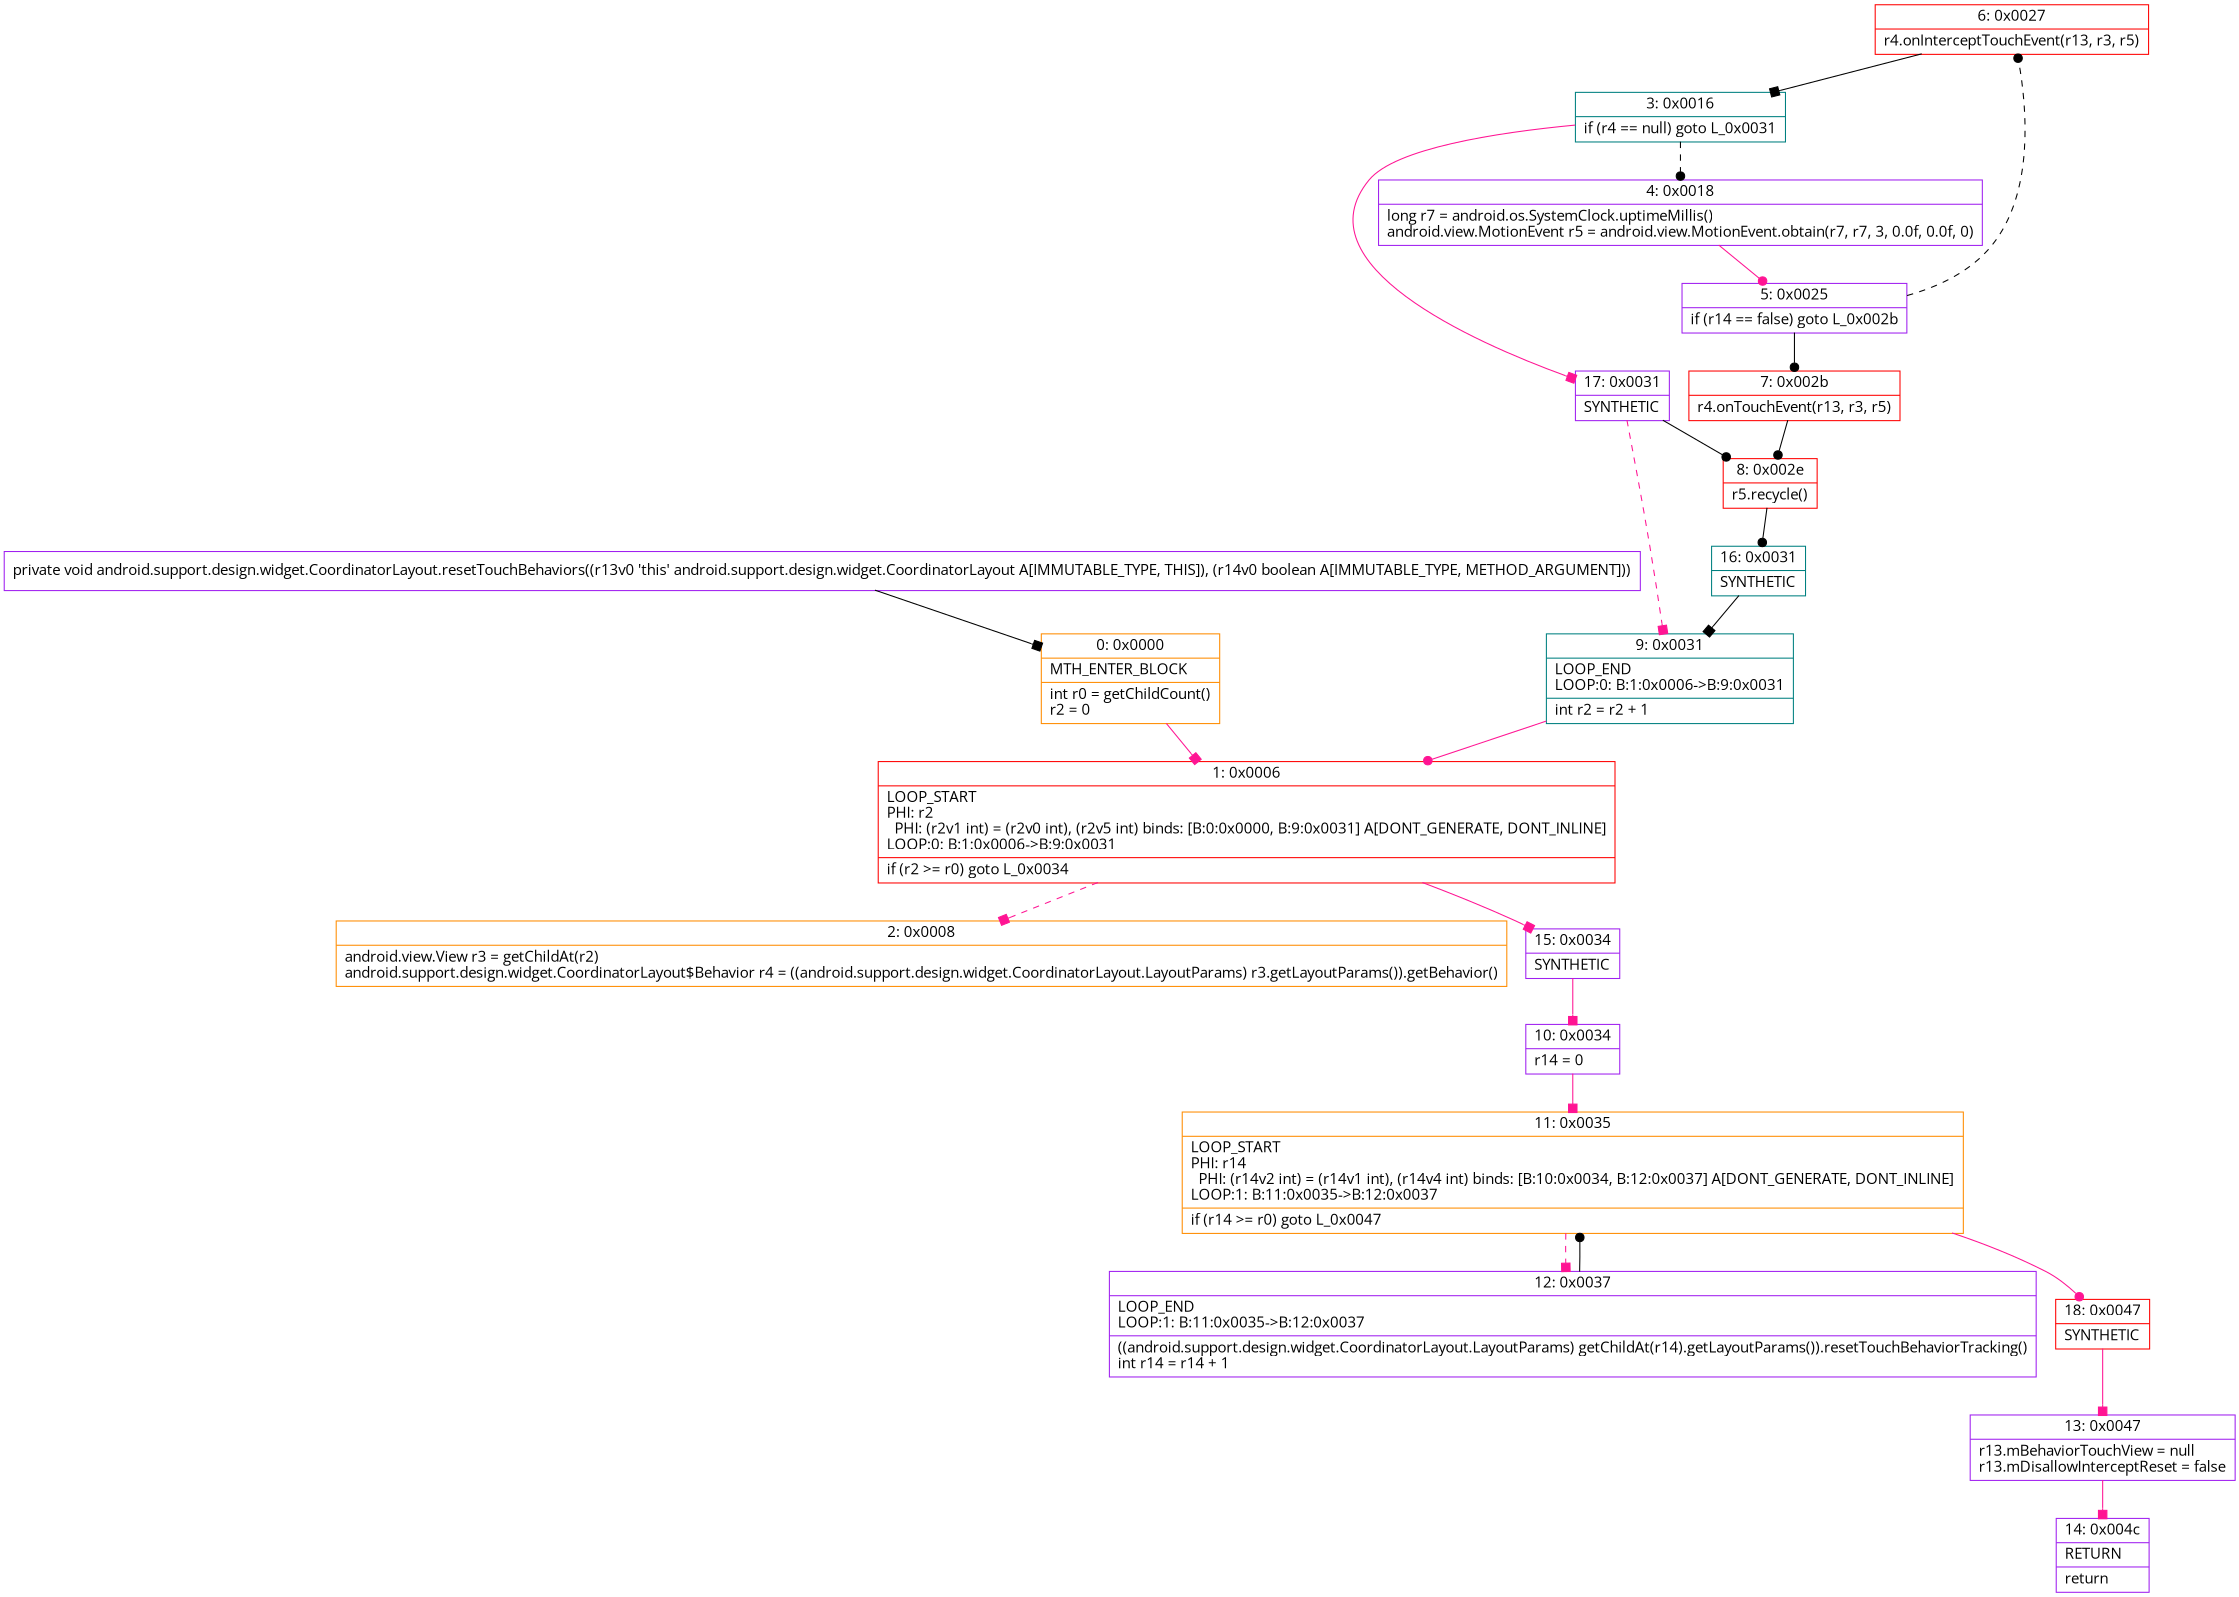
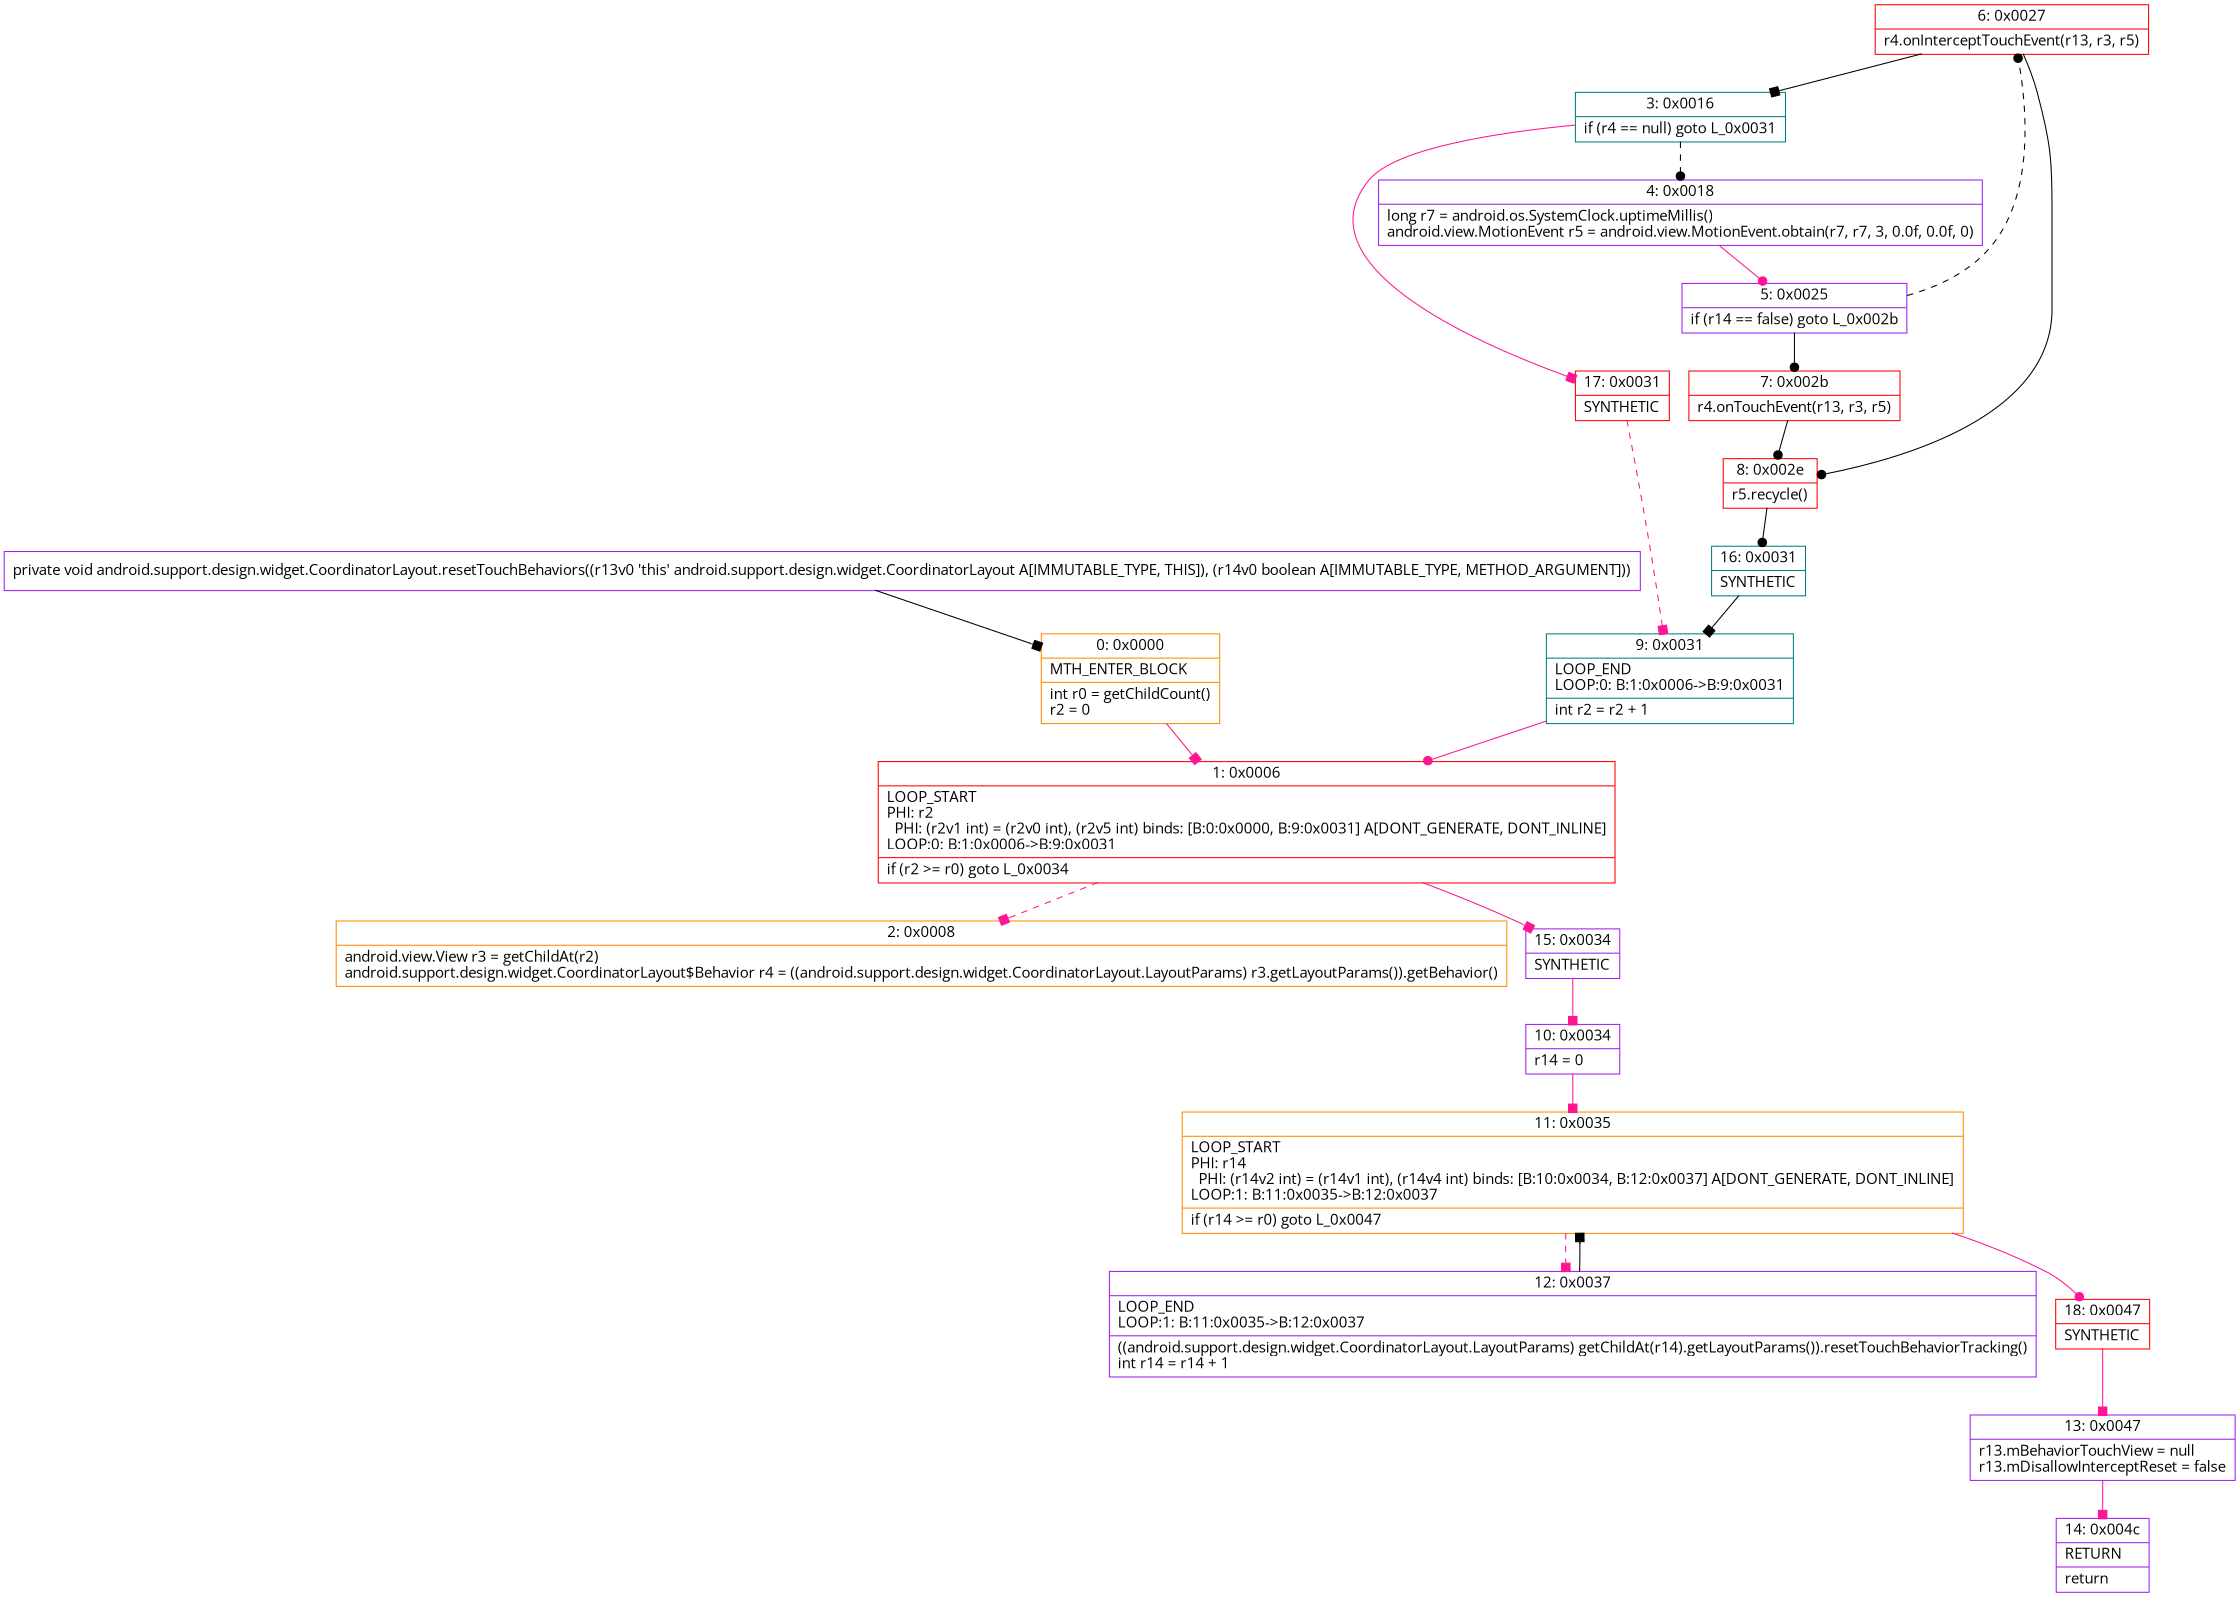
node "17: 0x0031": color purple -> red
edge "17: 0x0031" -> "8: 0x002e": now "6: 0x0027" -> "8: 0x002e"
edge "12: 0x0037" -> "11: 0x0035": arrowhead dot -> box
